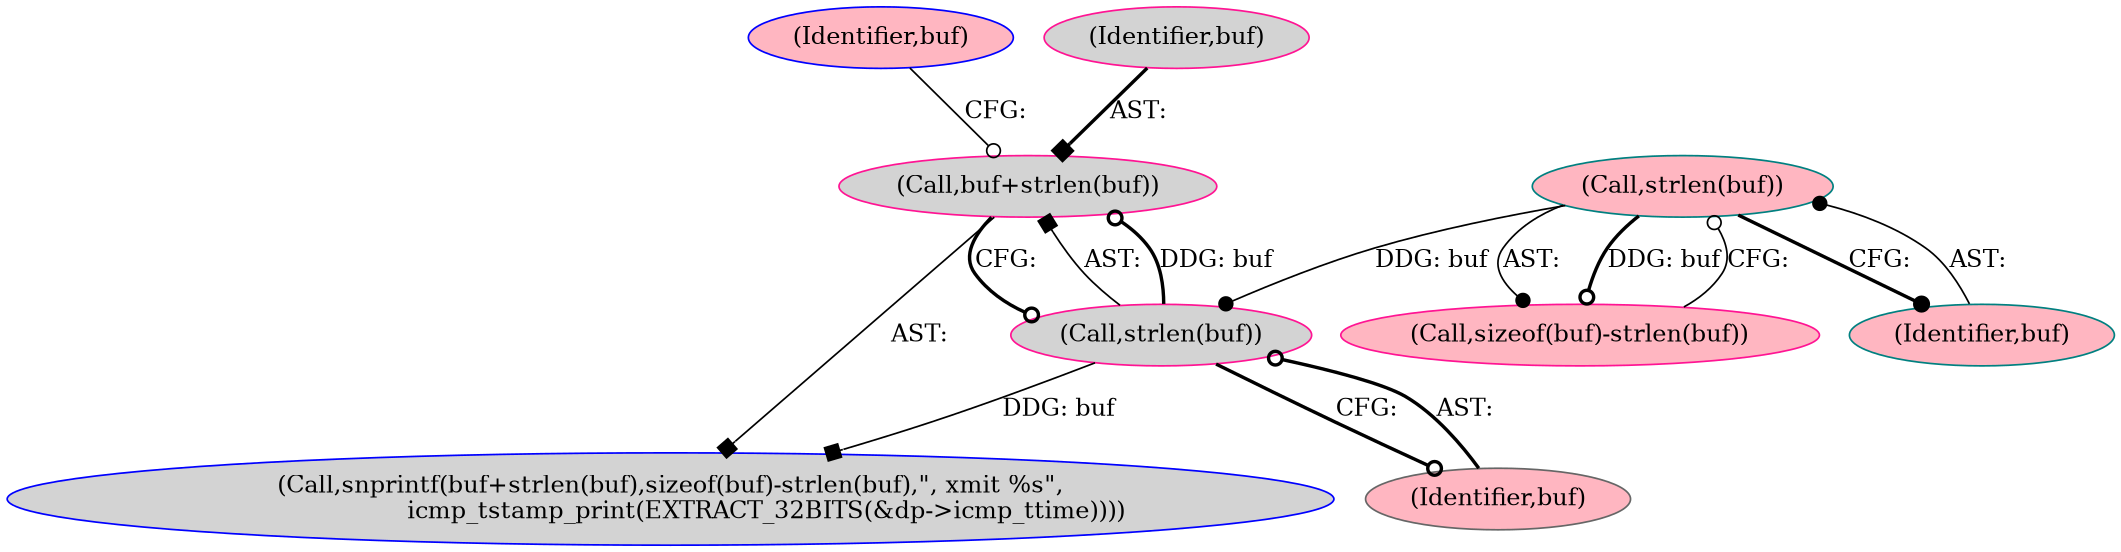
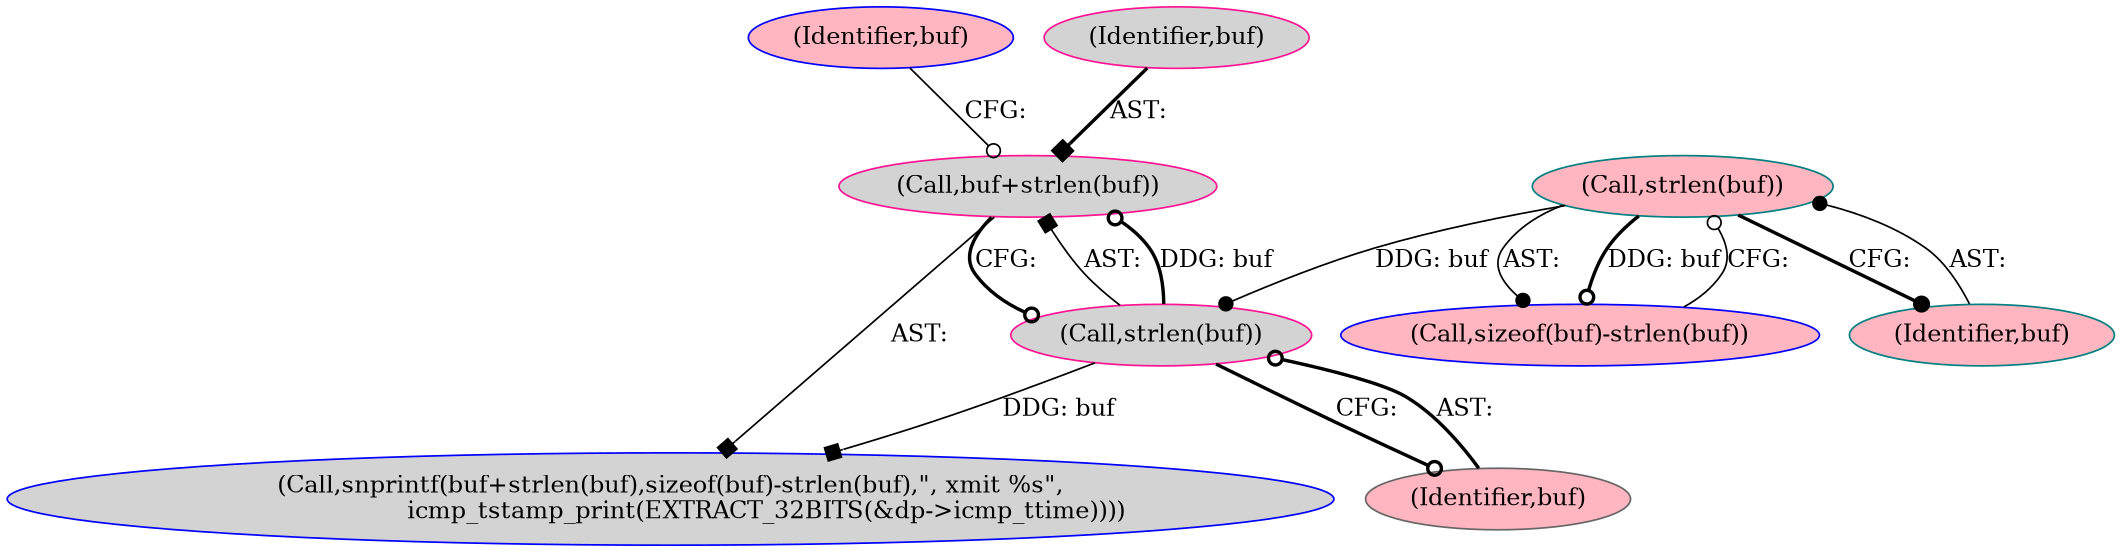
node "(Call,sizeof(buf)-strlen(buf))": color deeppink -> blue
